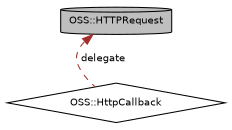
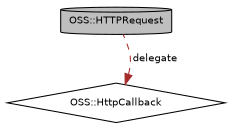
edge "OSS::HttpCallback" -> "OSS::HTTPRequest": reversed
